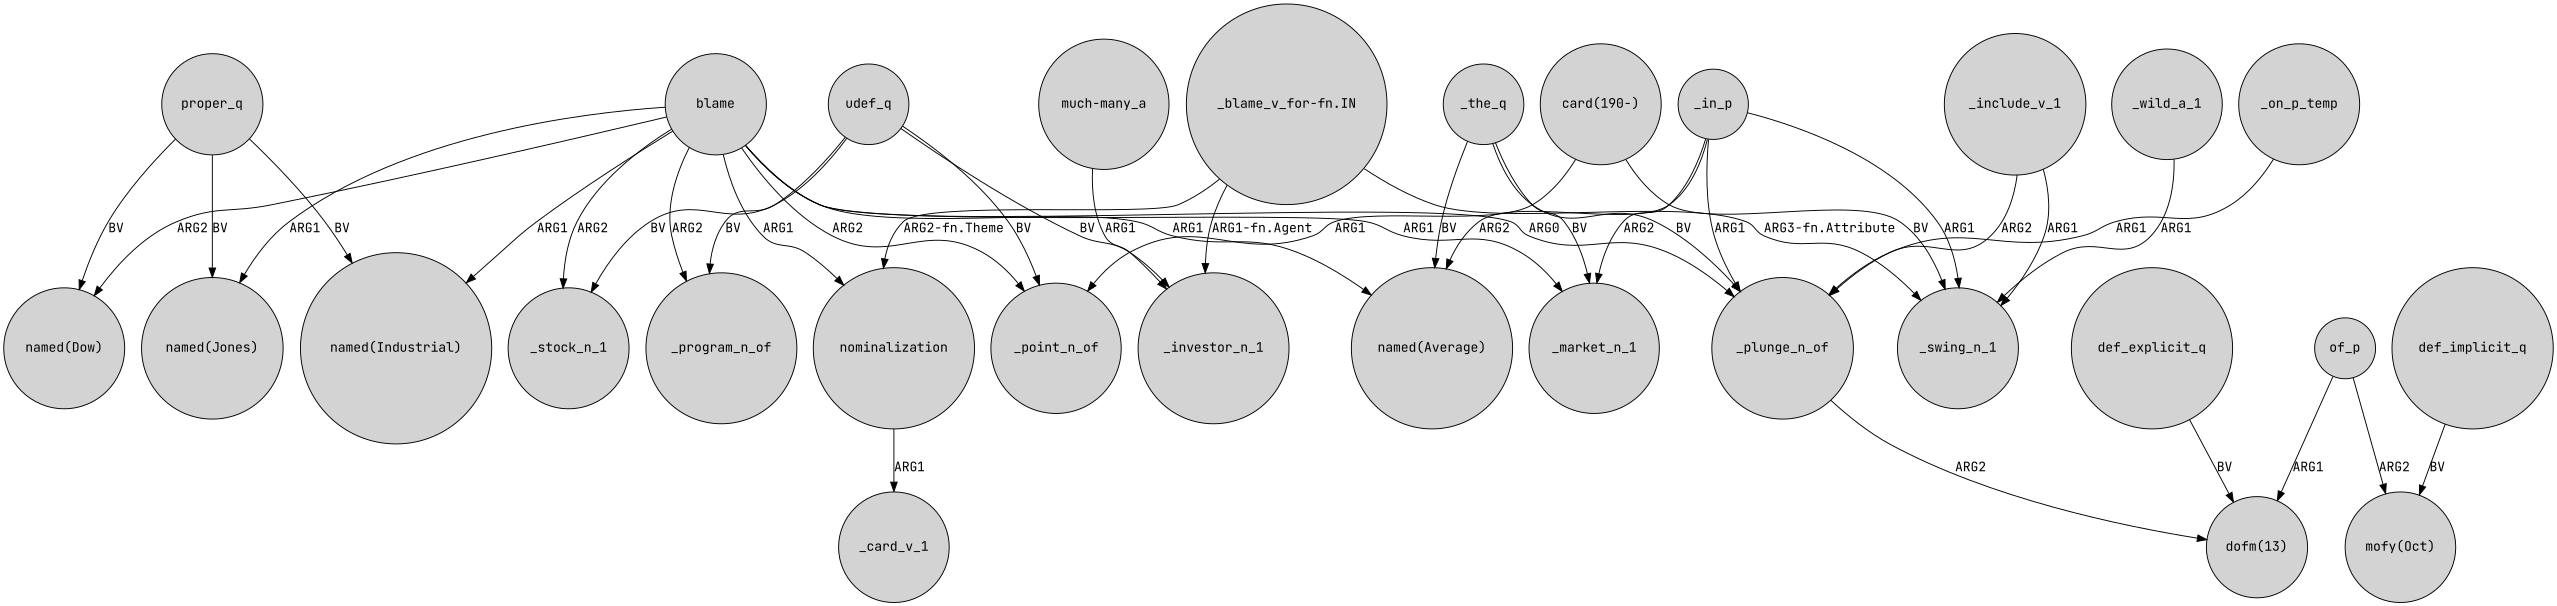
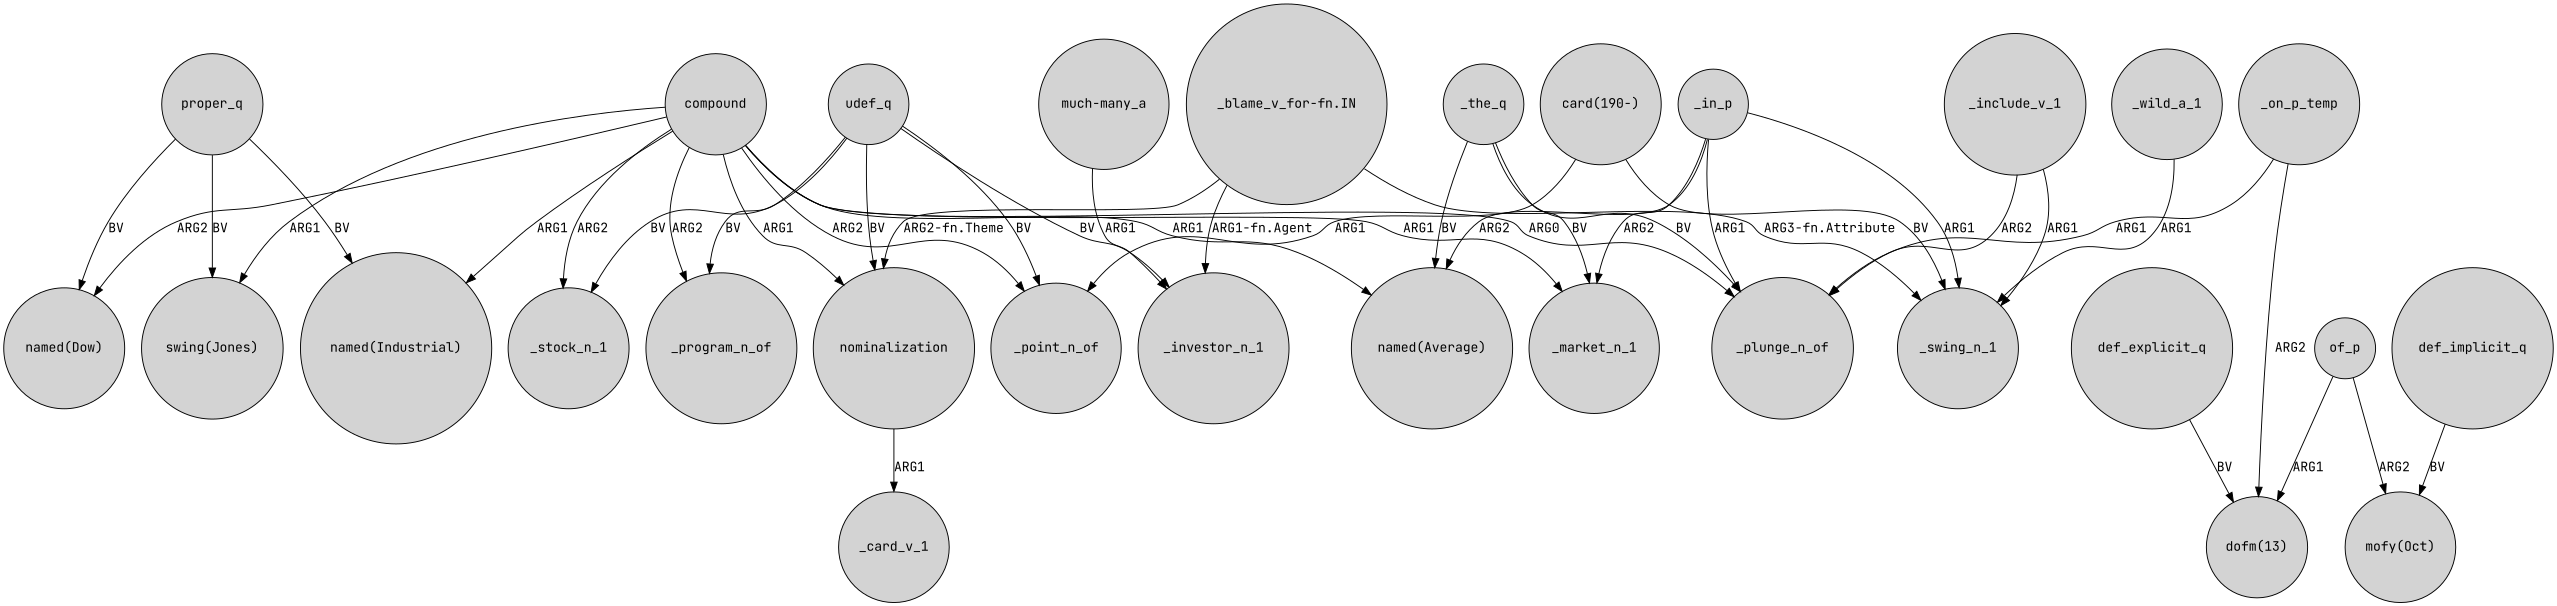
node "blame": label "blame" -> "compound"
edge "udef_q" -> "nominalization": added, label "BV"
node "named(Jones)": label "named(Jones)" -> "swing(Jones)"
edge "_plunge_n_of" -> "dofm(13)": now "_on_p_temp" -> "dofm(13)"
